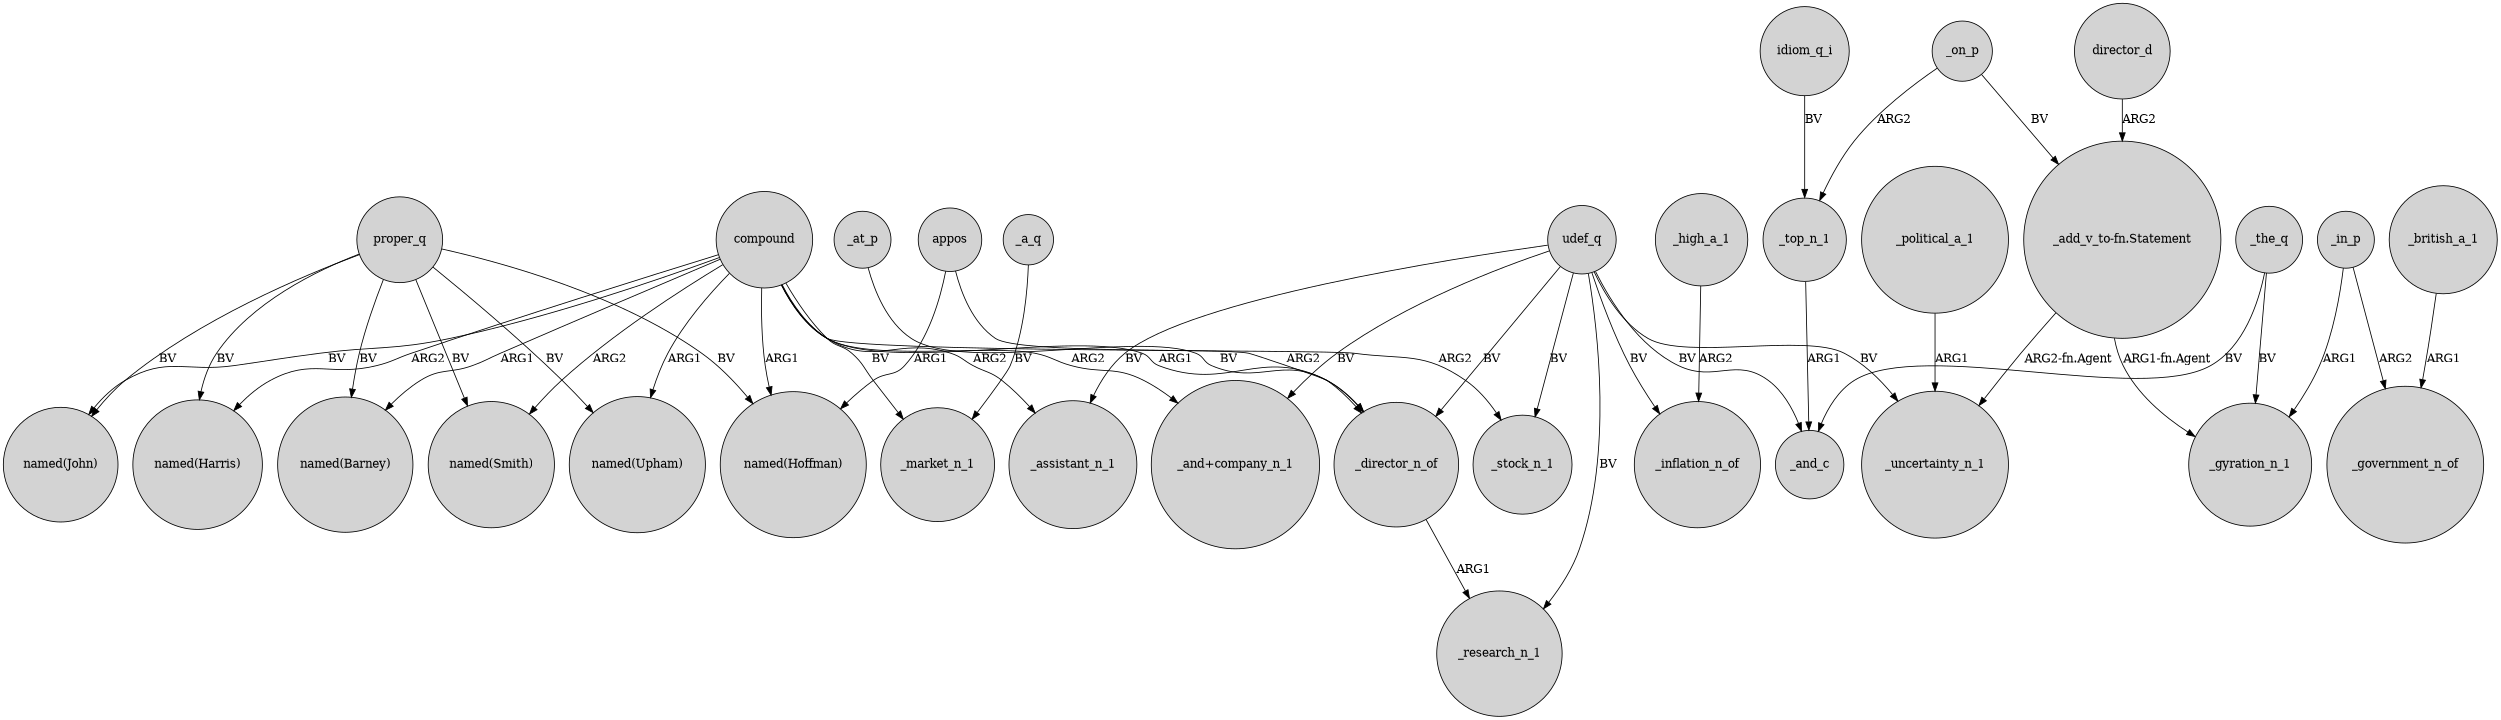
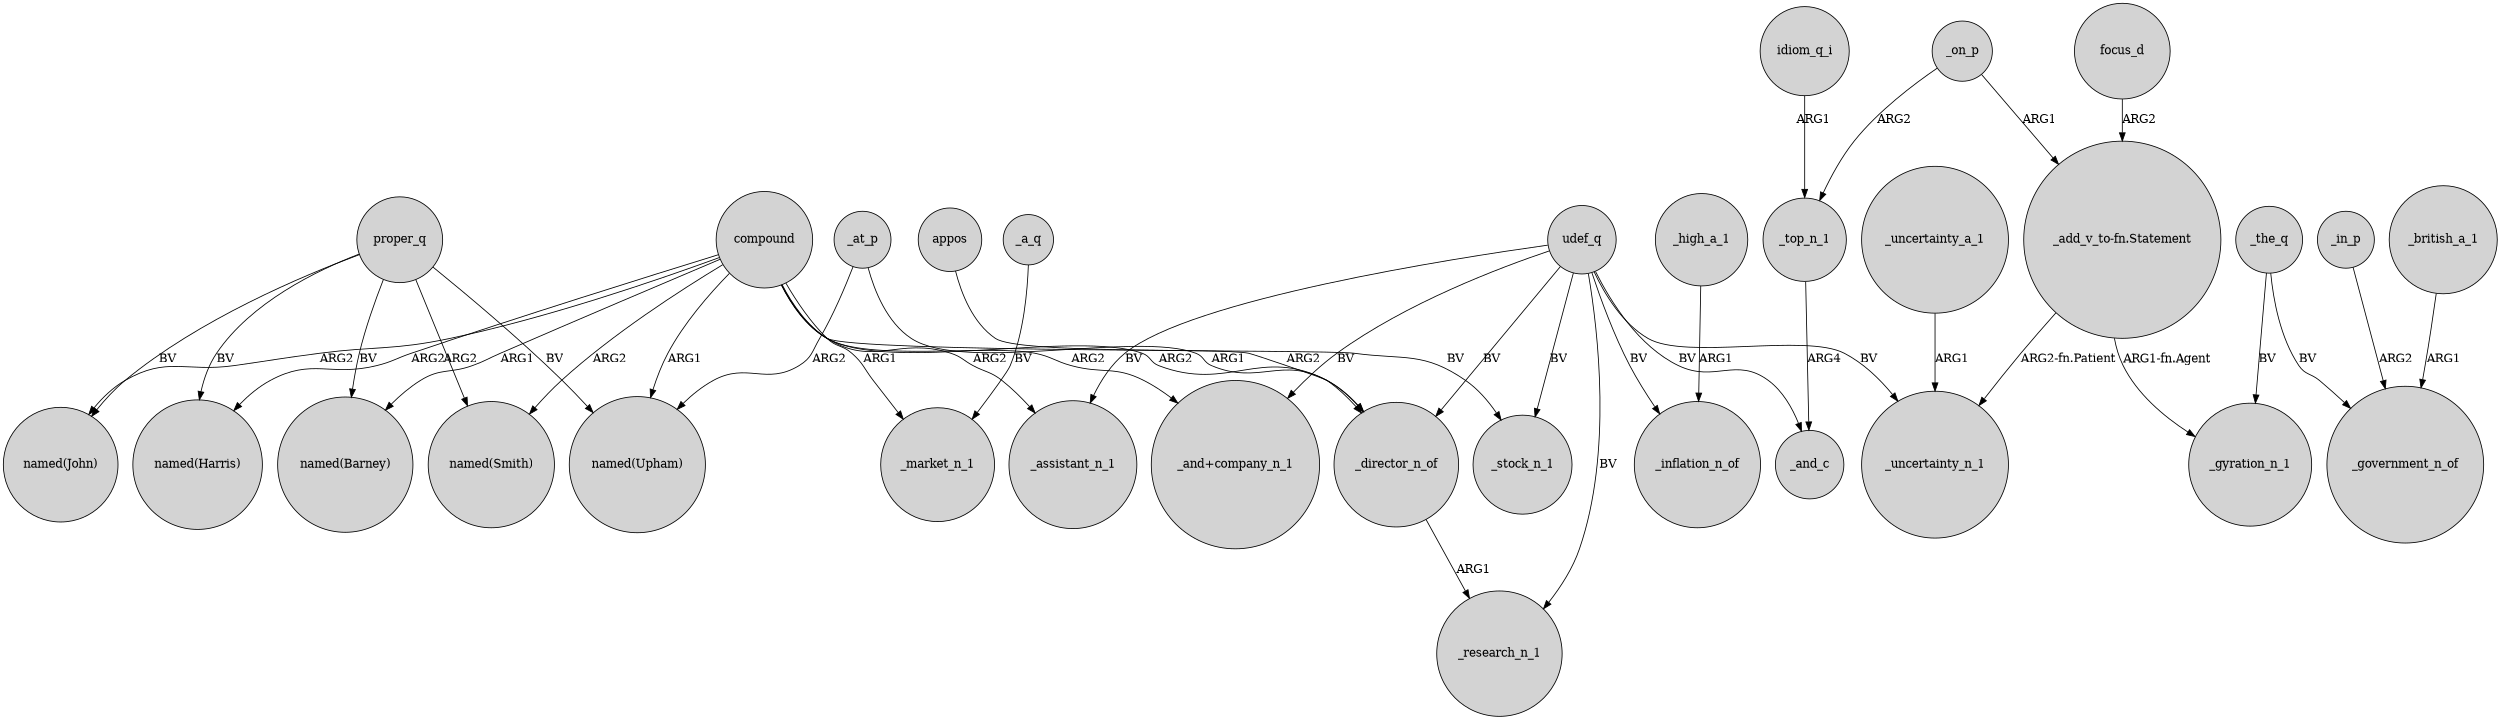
node "director_d": label "director_d" -> "focus_d"
edge "idiom_q_i" -> "_top_n_1": label "BV" -> "ARG1"
edge "_on_p" -> "_add_v_to-fn.Statement": label "BV" -> "ARG1"
node "_political_a_1": label "_political_a_1" -> "_uncertainty_a_1"
edge "_in_p" -> "_gyration_n_1": removed, label "ARG1"
edge "compound" -> "named(John)": label "BV" -> "ARG2"
edge "proper_q" -> "named(Smith)": label "BV" -> "ARG2"
edge "compound" -> "_market_n_1": label "BV" -> "ARG1"
edge "compound" -> "_director_n_of": label "ARG1" -> "ARG2"
edge "_at_p" -> "_director_n_of": label "BV" -> "ARG1"
edge "compound" -> "_stock_n_1": label "ARG2" -> "BV"
edge "_high_a_1" -> "_inflation_n_of": label "ARG2" -> "ARG1"
edge "_top_n_1" -> "_and_c": label "ARG1" -> "ARG4"
edge "_add_v_to-fn.Statement" -> "_uncertainty_n_1": label "ARG2-fn.Agent" -> "ARG2-fn.Patient"
edge "_at_p" -> "named(Upham)": added, label "ARG2"
edge "_the_q" -> "_and_c": now "_the_q" -> "_government_n_of"
node "named(Hoffman)": removed
